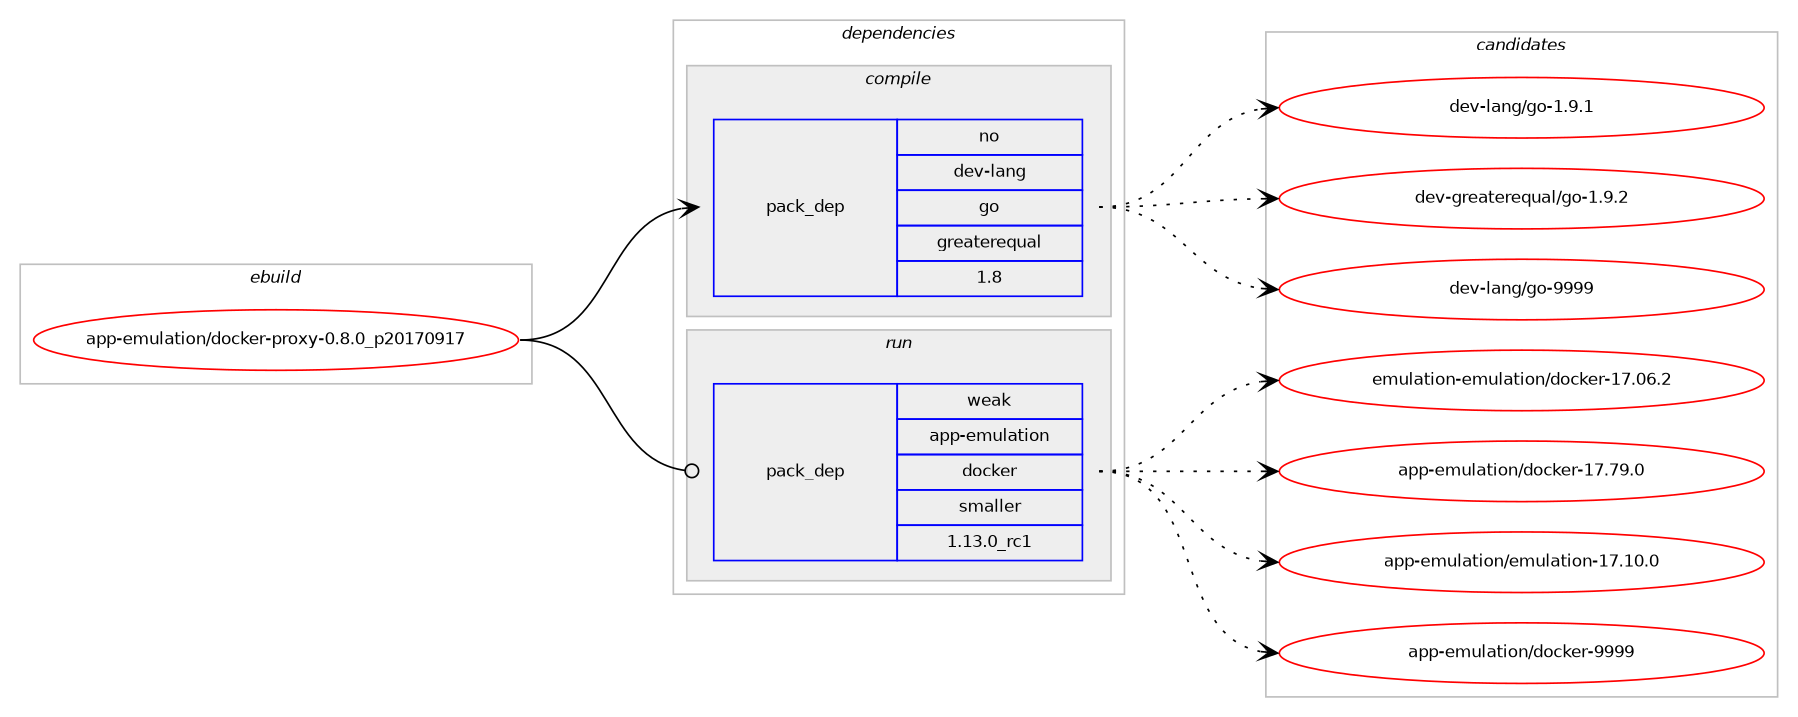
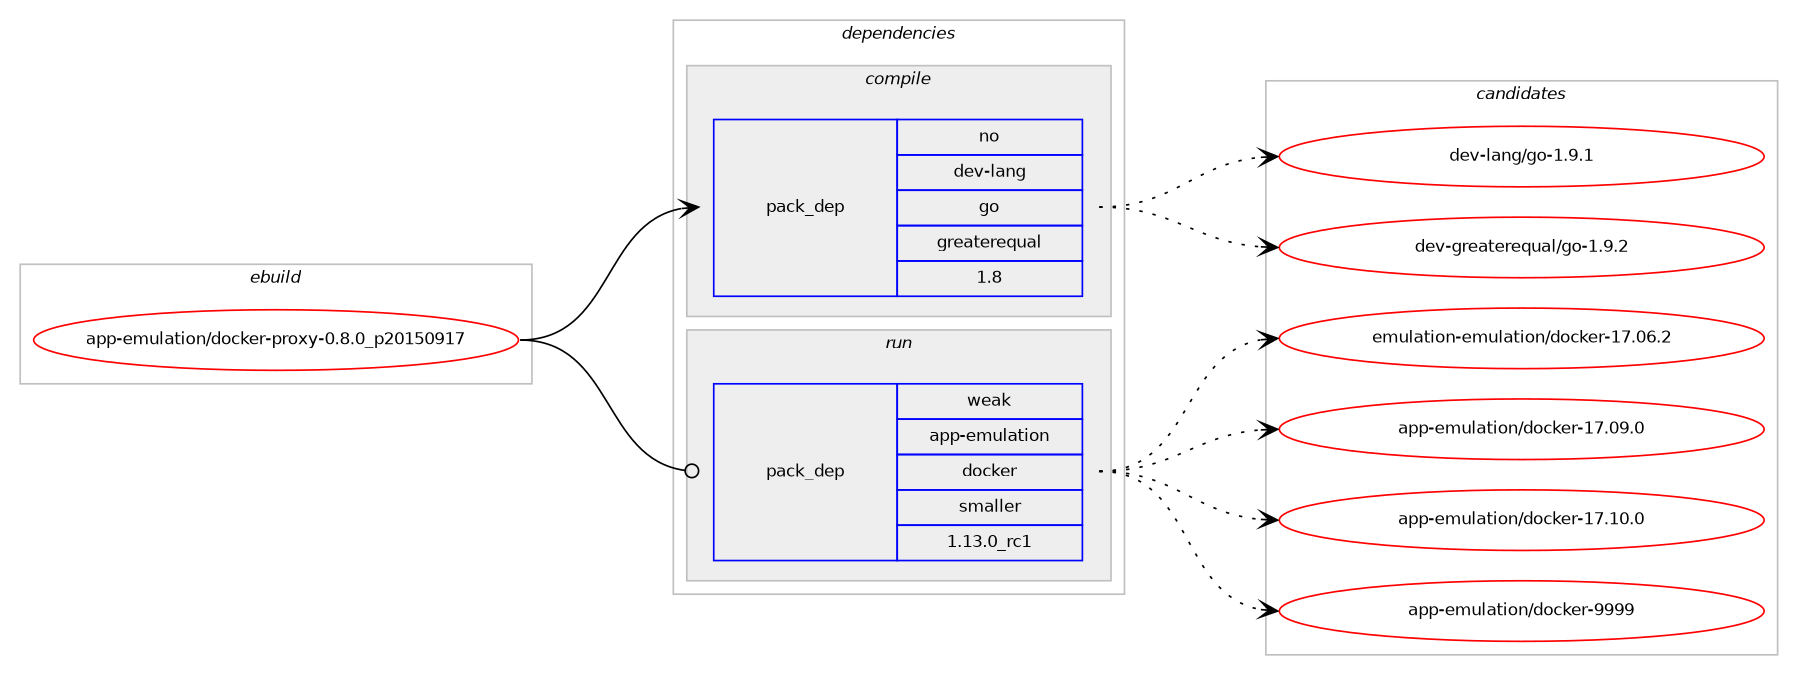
node "dev-lang/go-9999": removed
node "app-emulation/docker-proxy-0.8.0_p20170917": label "app-emulation/docker-proxy-0.8.0_p20170917" -> "app-emulation/docker-proxy-0.8.0_p20150917"
node "app-emulation/docker-17.79.0": label "app-emulation/docker-17.79.0" -> "app-emulation/docker-17.09.0"
node "app-emulation/emulation-17.10.0": label "app-emulation/emulation-17.10.0" -> "app-emulation/docker-17.10.0"
